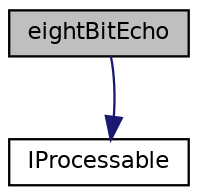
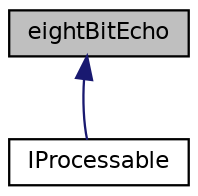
edge "eightBitEcho" -> "IProcessable": reversed
